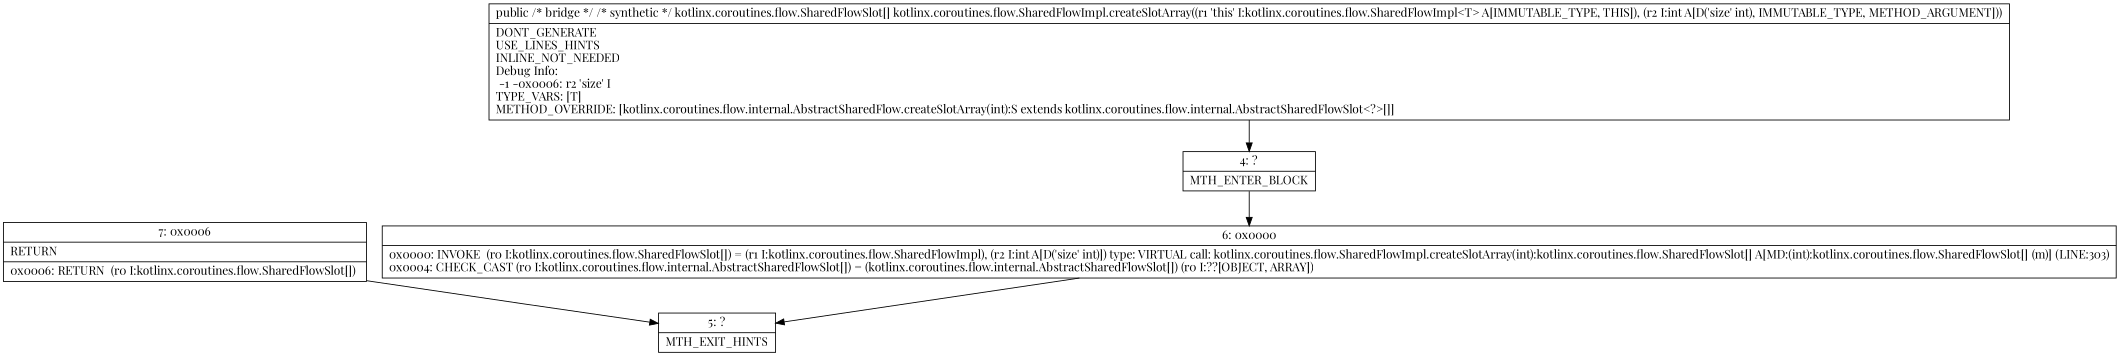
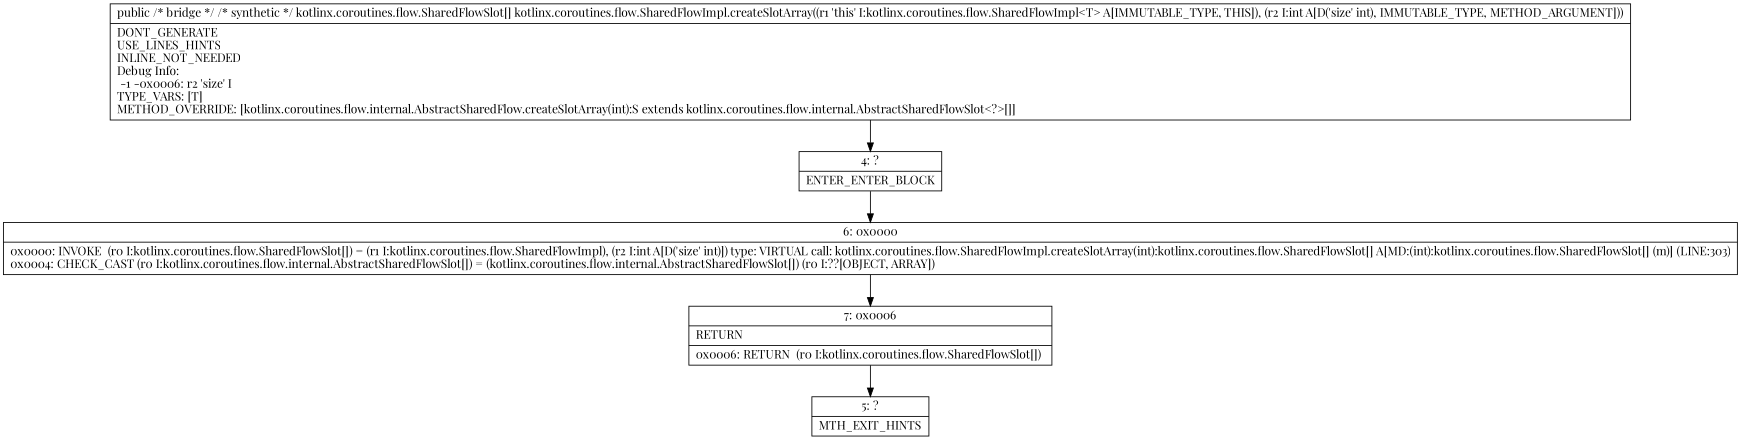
node "4: ?": text "MTH_ENTER_BLOCK" -> "ENTER_ENTER_BLOCK"
edge "6: 0x0000" -> "5: ?": now "6: 0x0000" -> "7: 0x0006"
